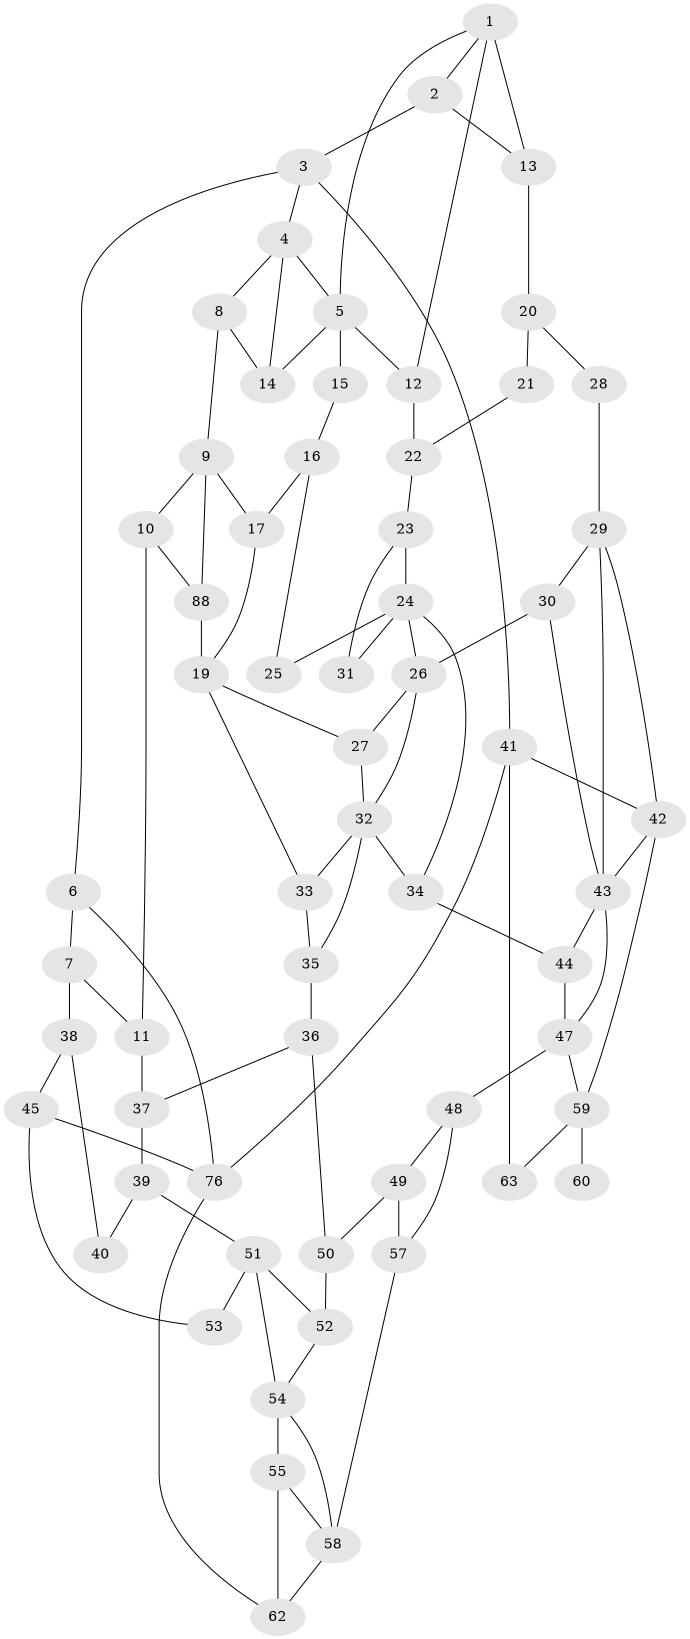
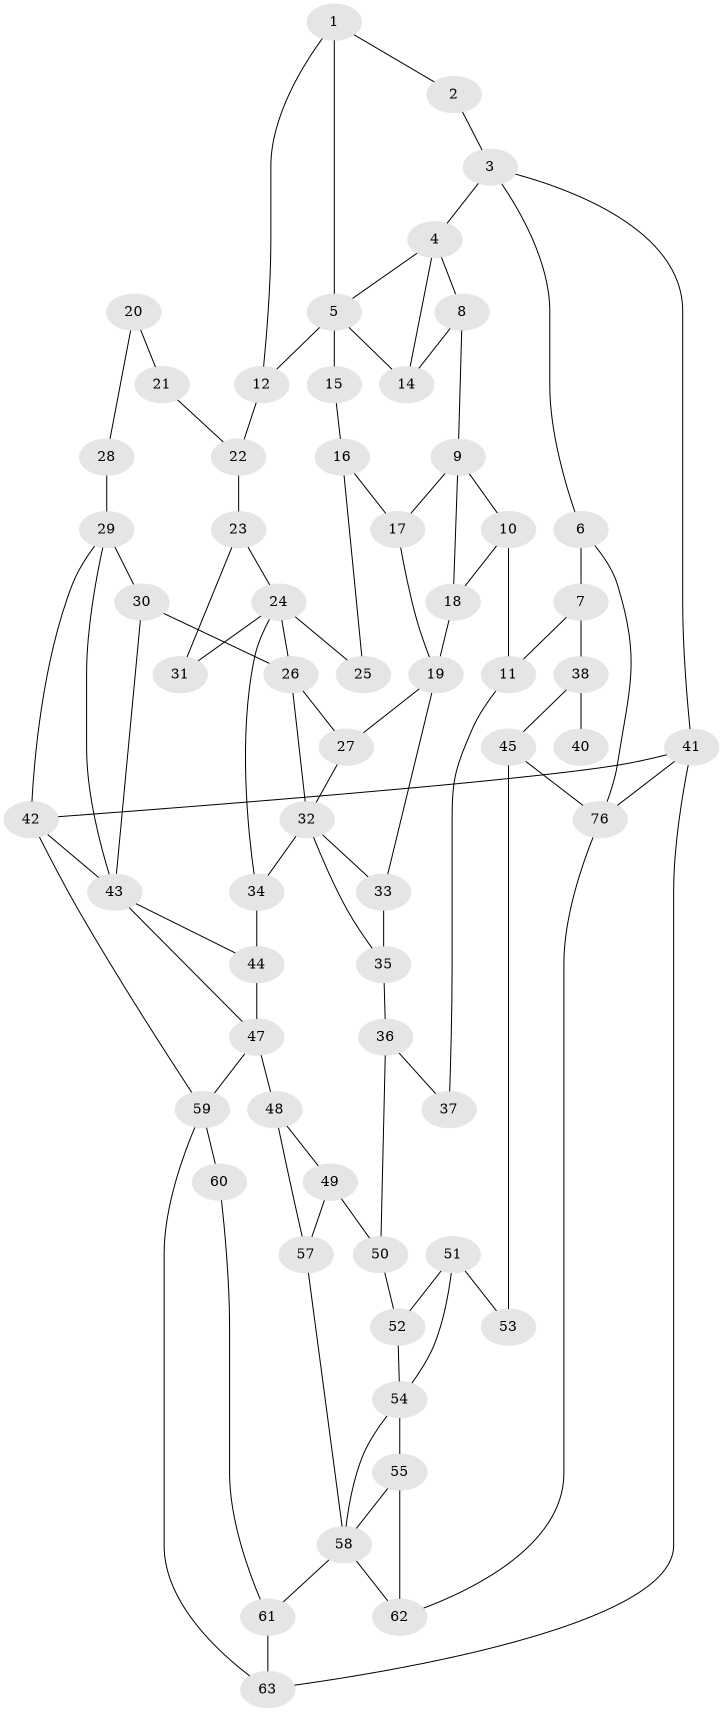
node "13": removed
node "88": label "88" -> "18"
node "39": removed
node "61": added
